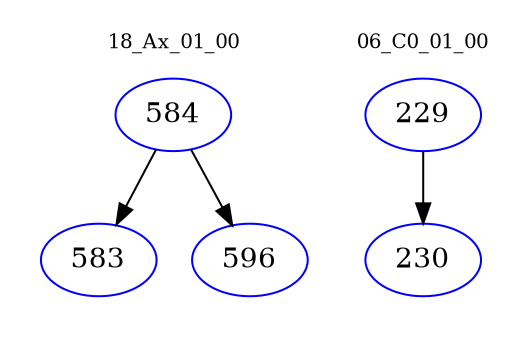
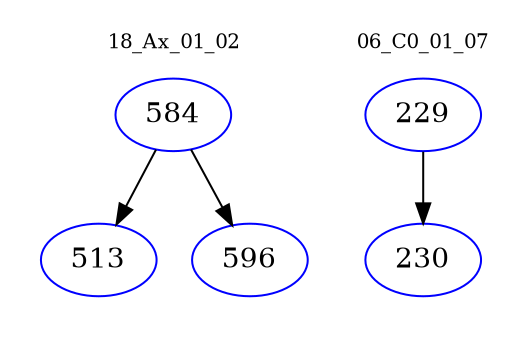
cluster "18_Ax_01_00": label "18_Ax_01_00" -> "18_Ax_01_02"
cluster "06_C0_01_00": label "06_C0_01_00" -> "06_C0_01_07"
node "583": label "583" -> "513"
